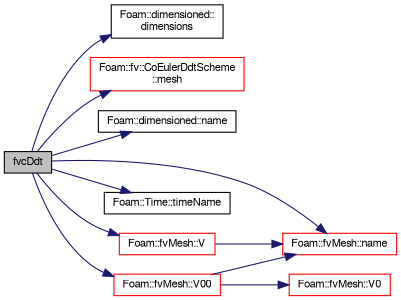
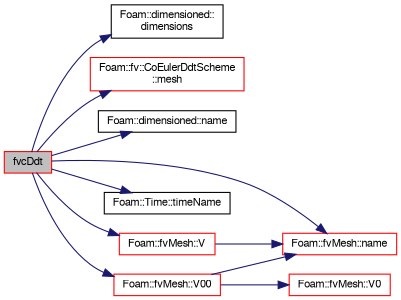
node "fvcDdt": color black -> red
